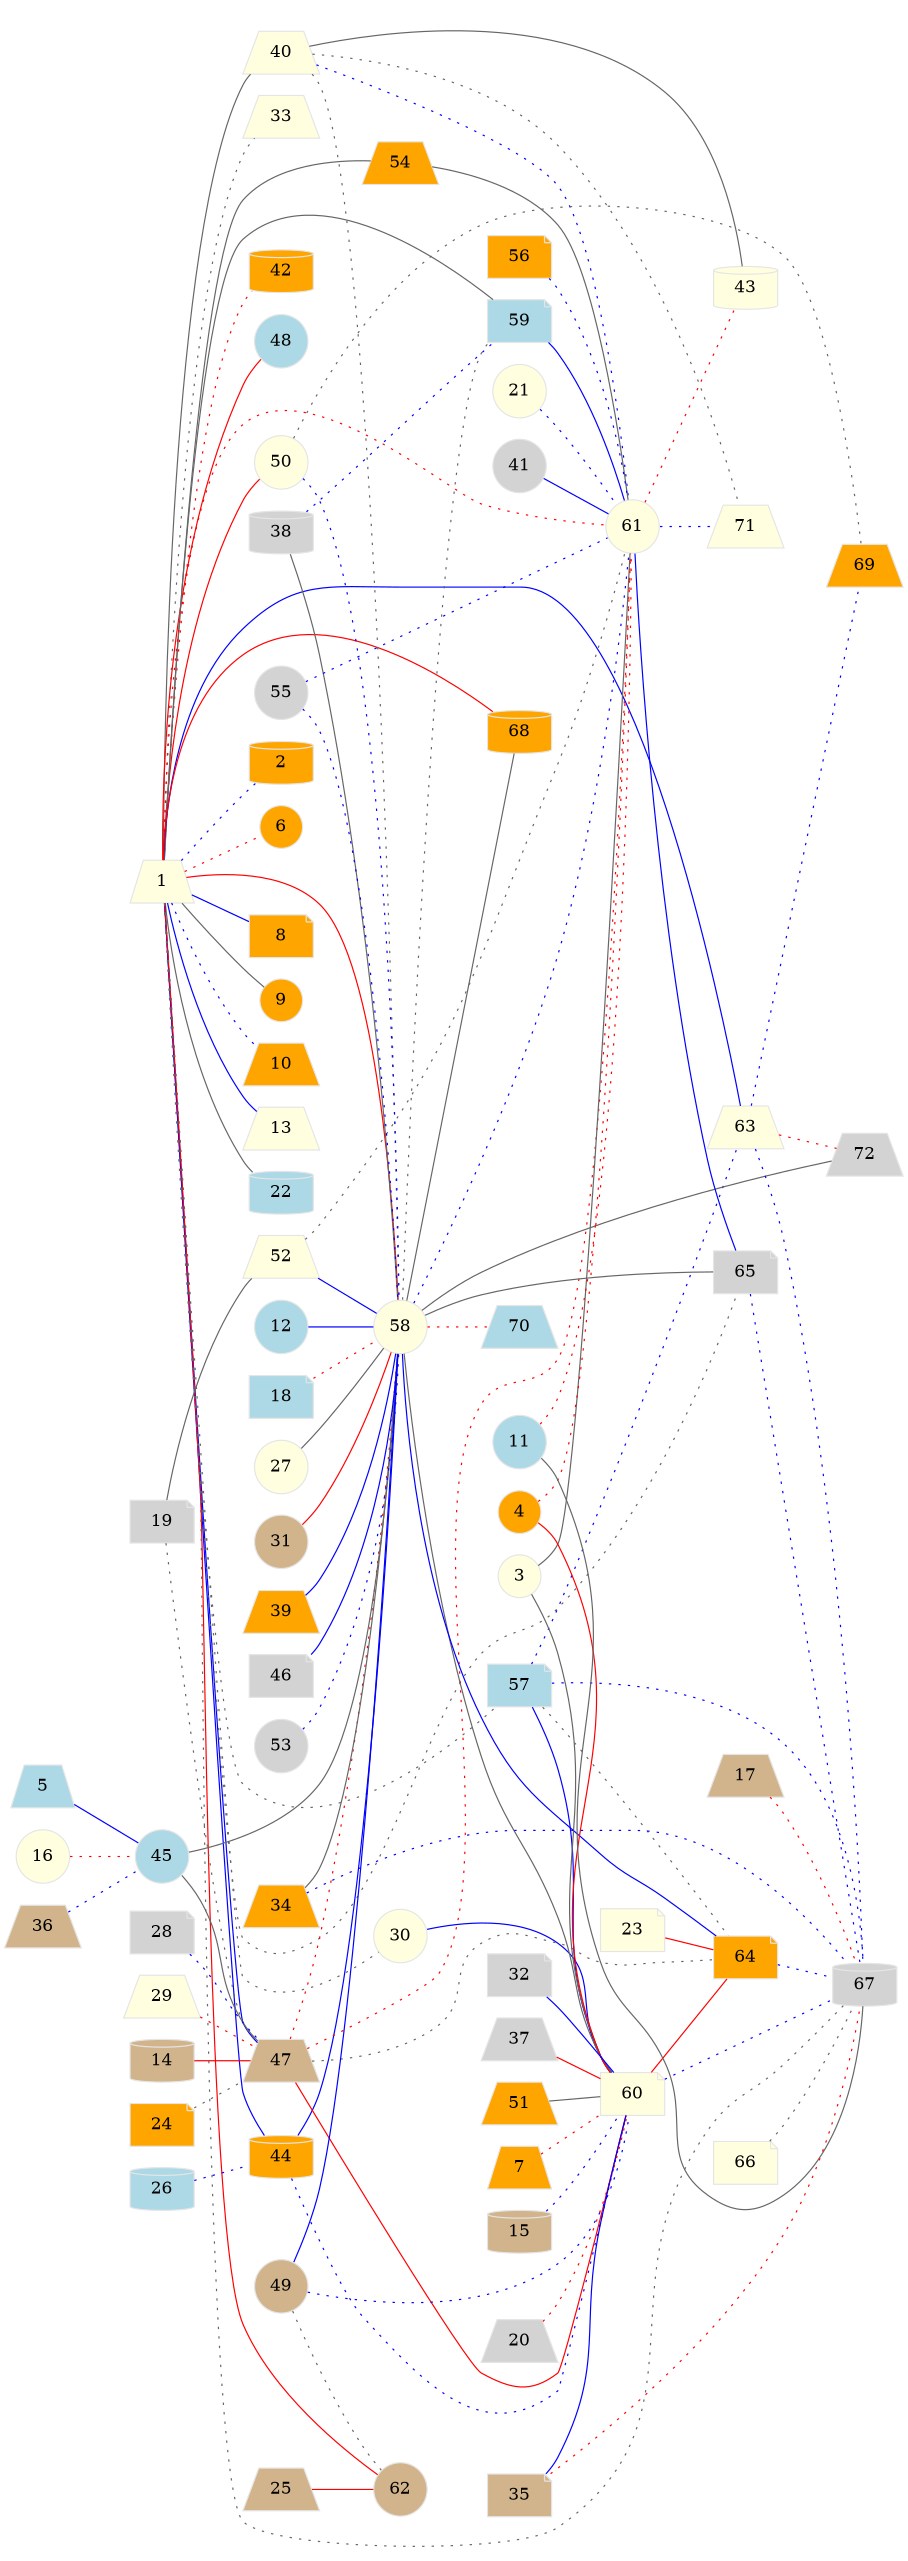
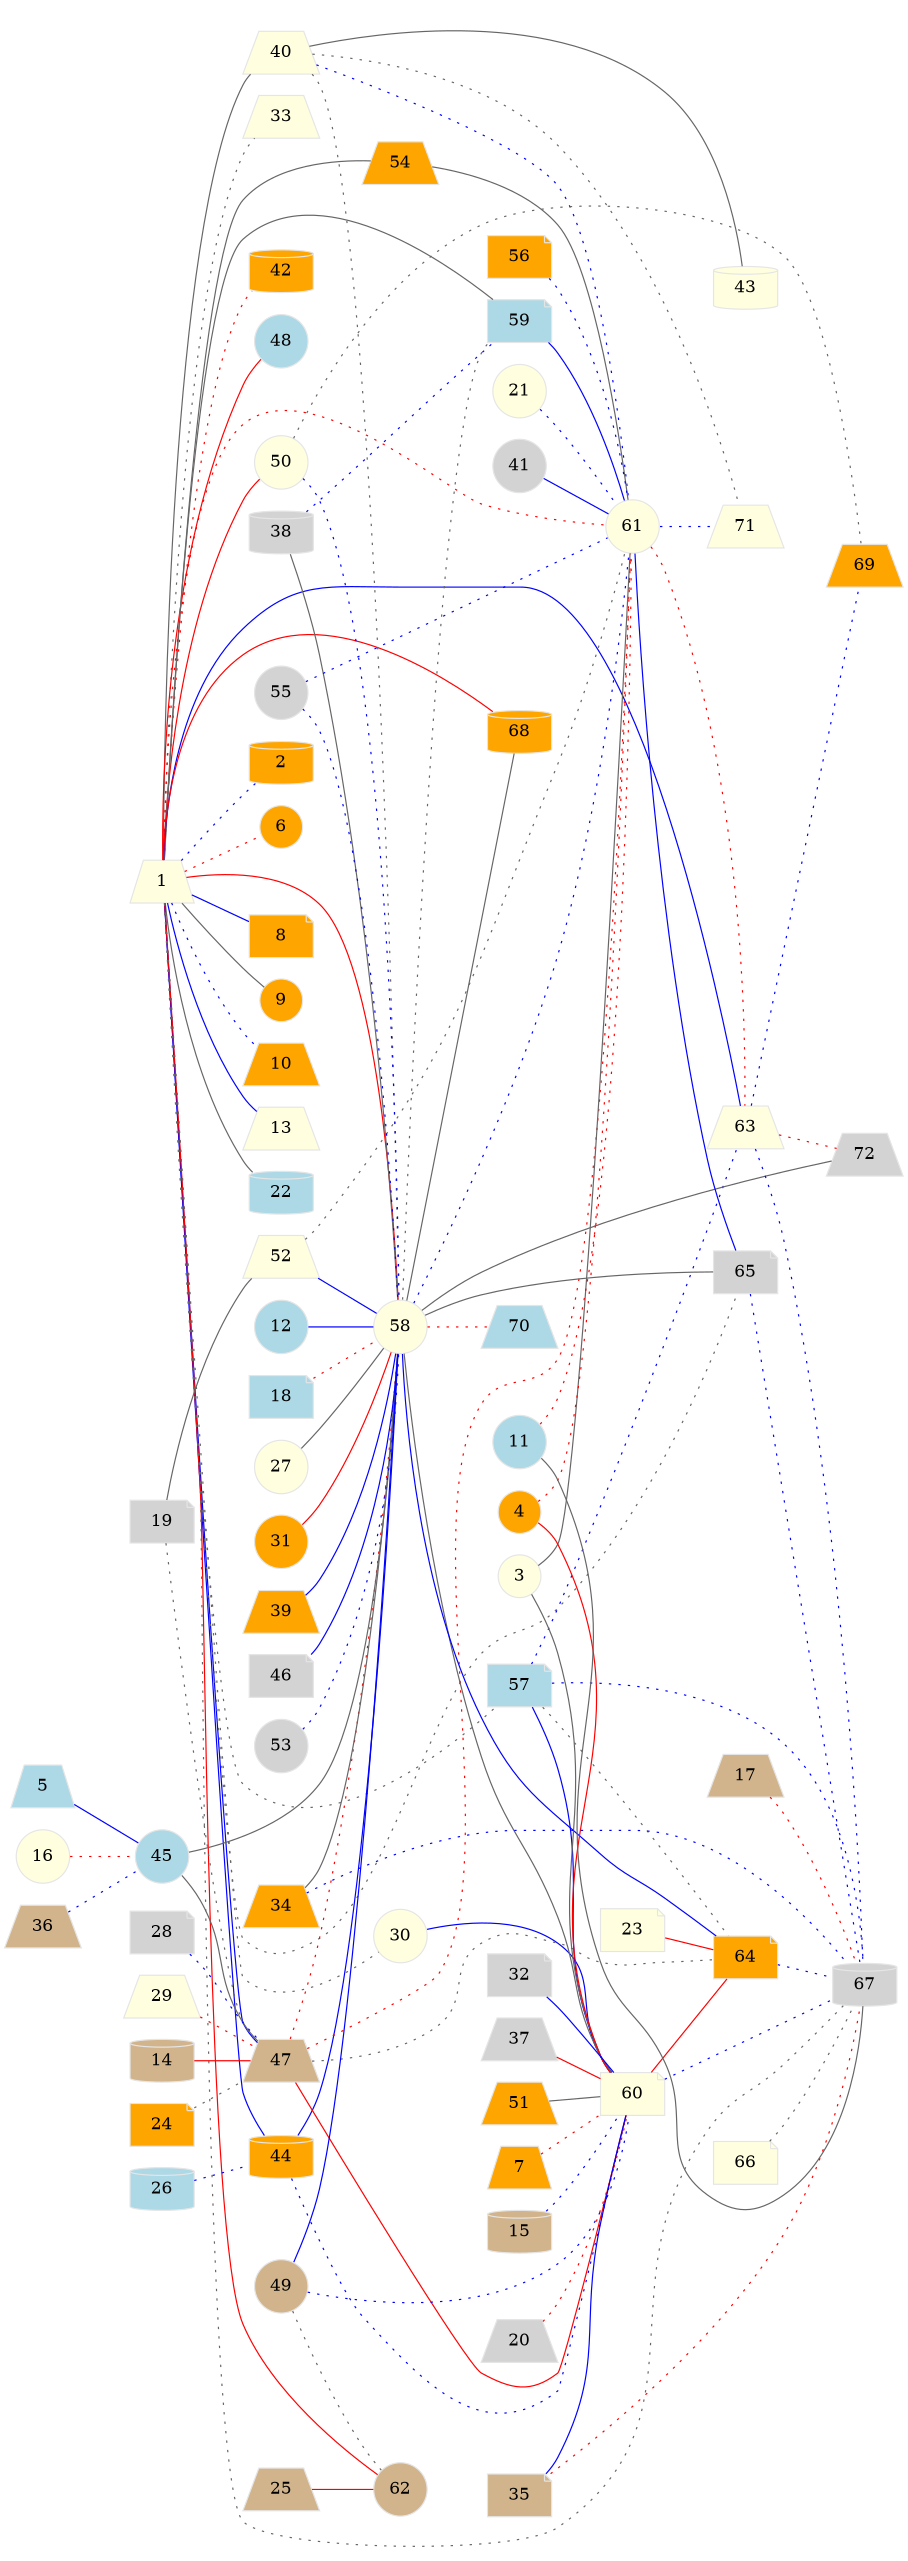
edge "43" -- "61": now "63" -- "61"
node "31": fillcolor tan -> orange
